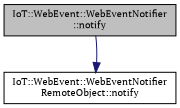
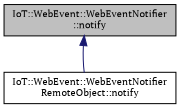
edge "IoT::WebEvent::WebEventNotifier ::notify" -> "IoT::WebEvent::WebEventNotifier RemoteObject::notify": reversed
